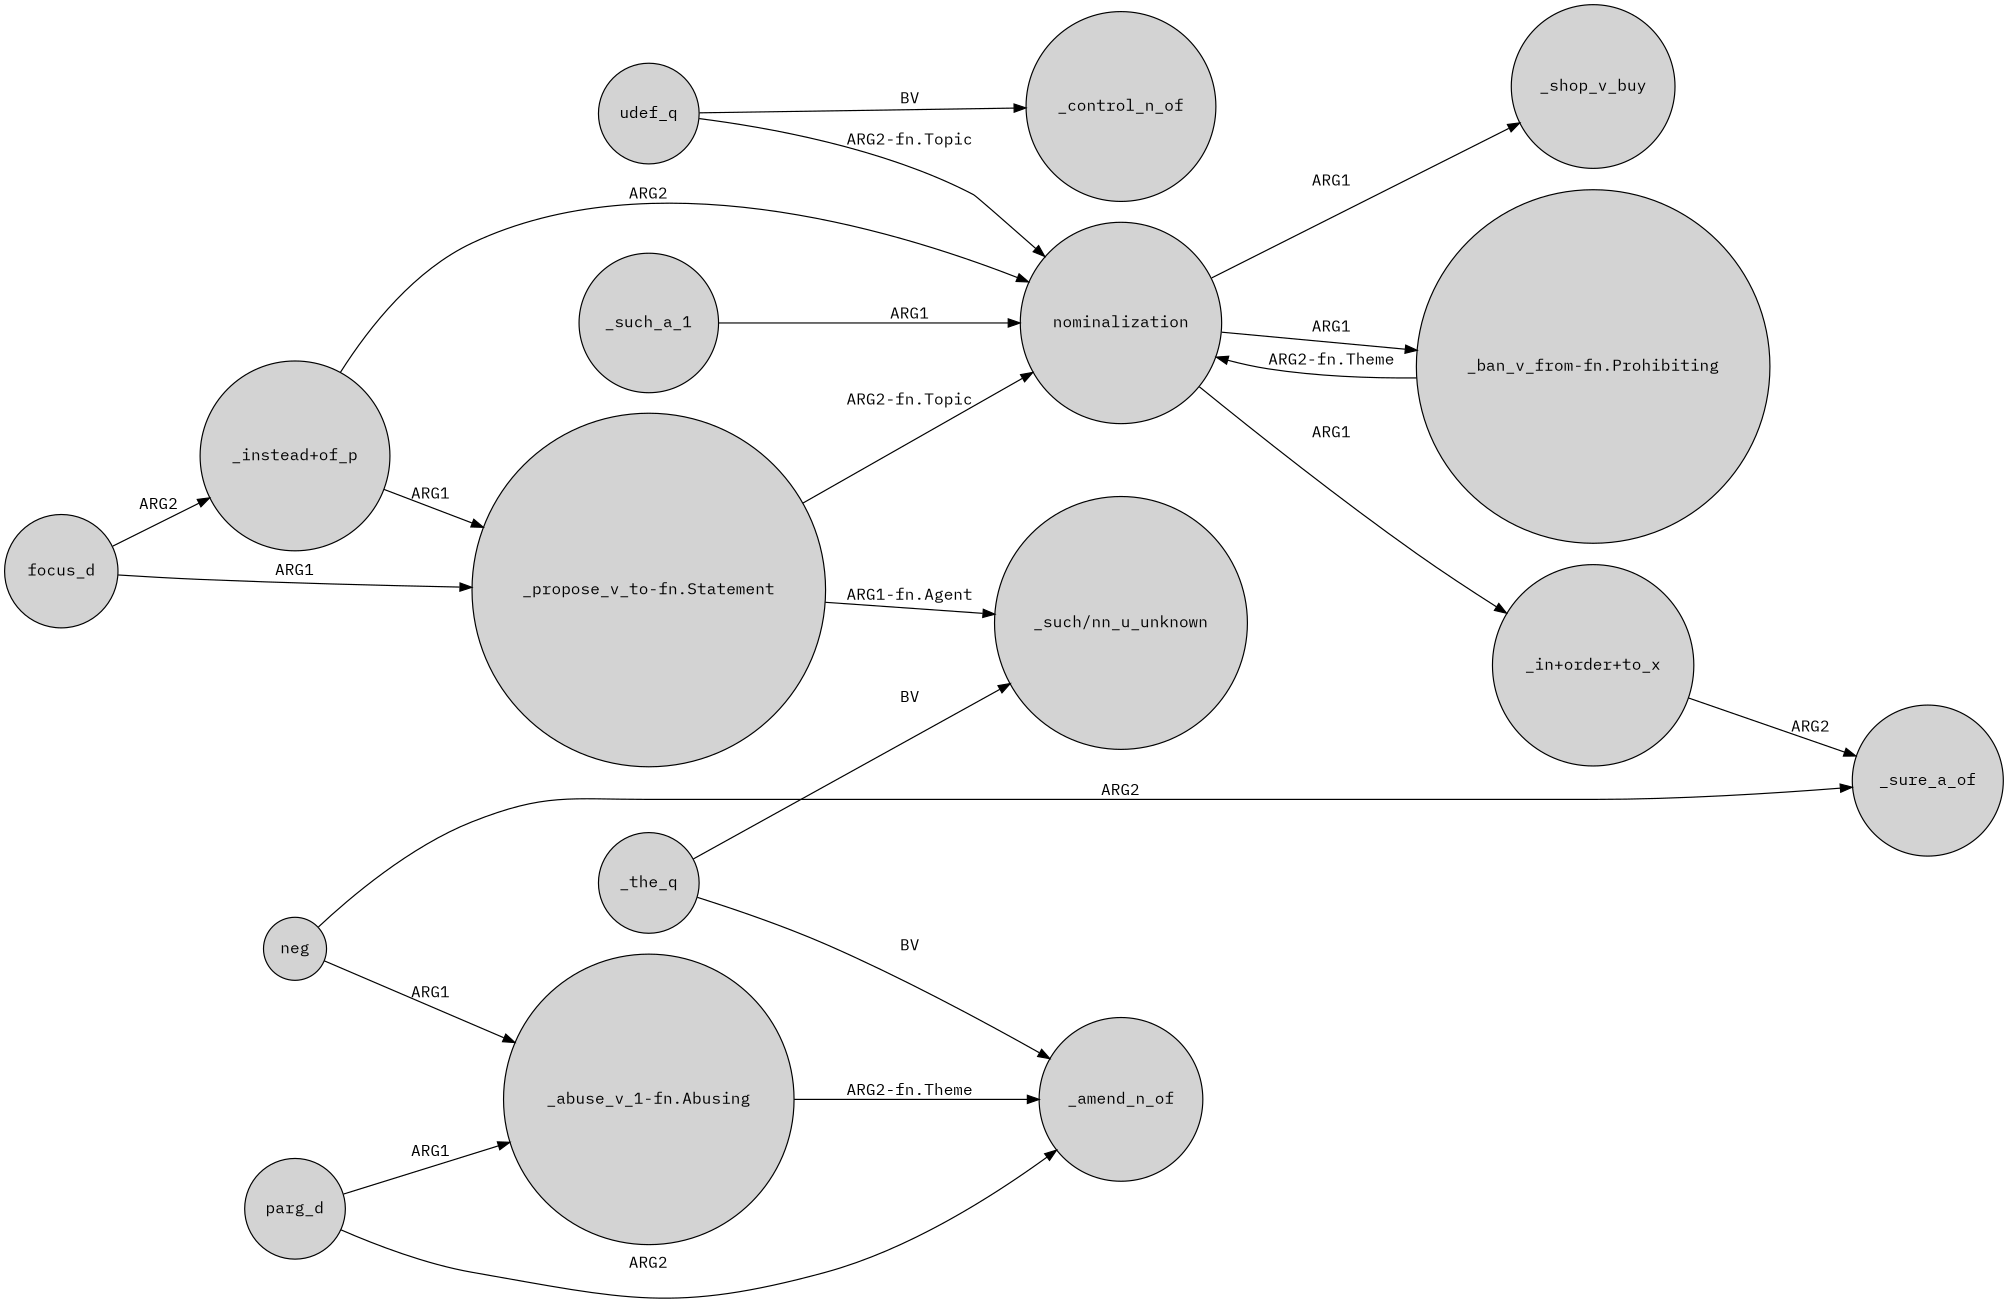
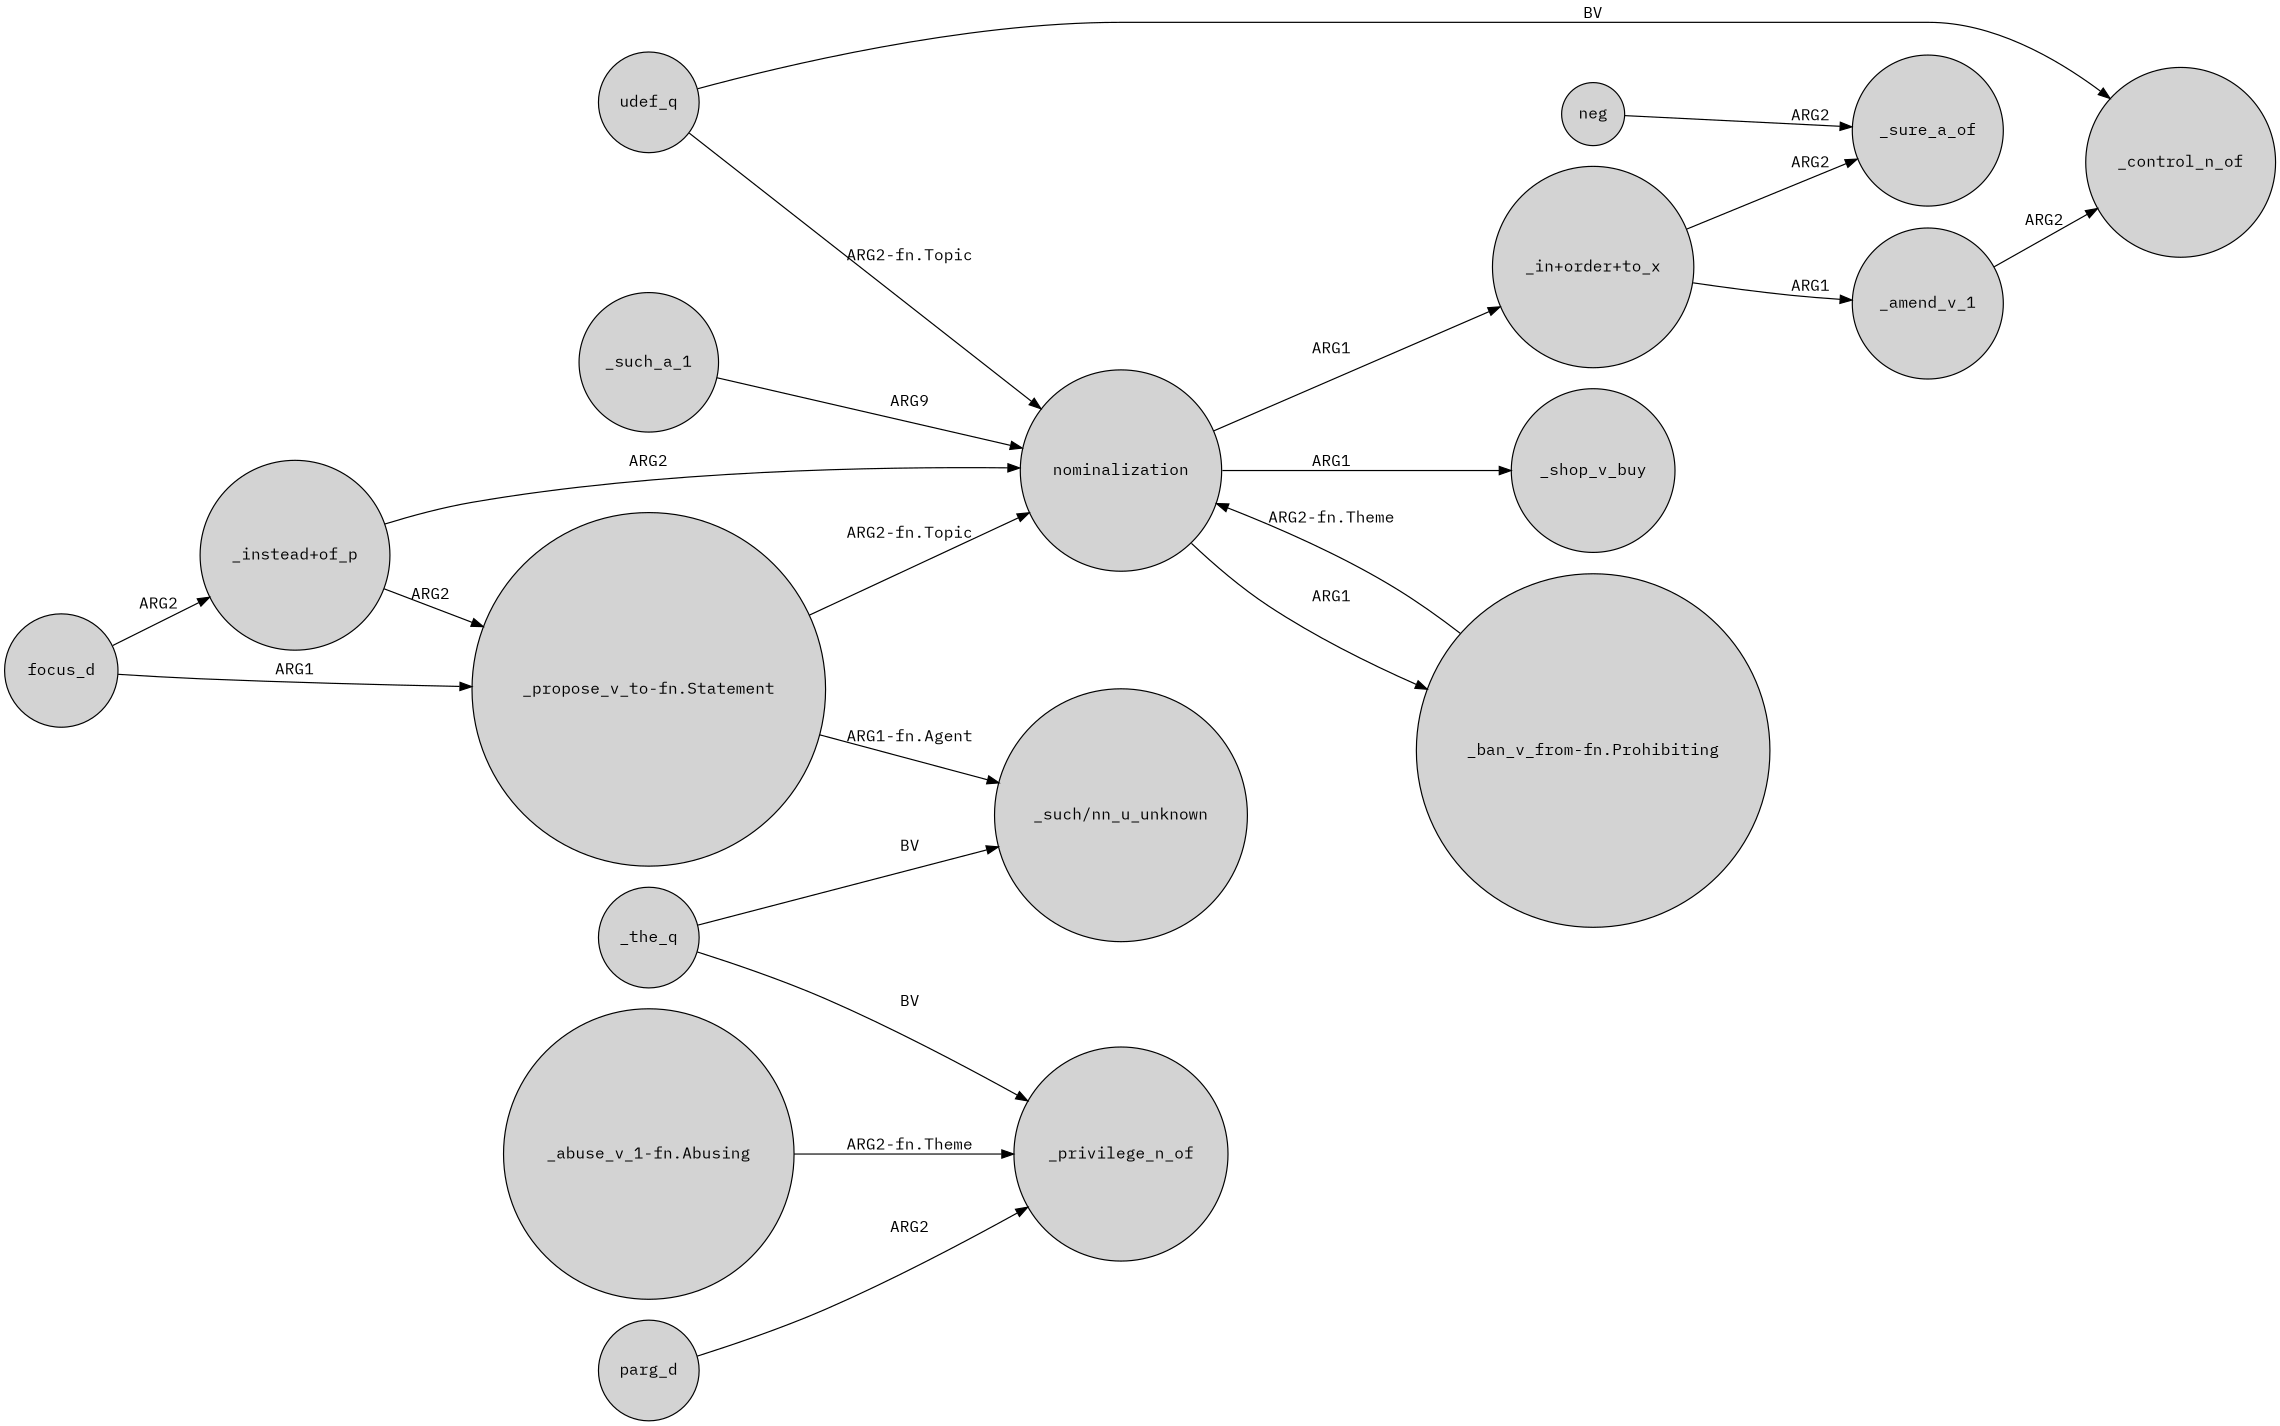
node "_amend_v_1": added
edge "_such_a_1" -> "nominalization": label "ARG1" -> "ARG9"
edge "_instead+of_p" -> "_propose_v_to-fn.Statement": label "ARG1" -> "ARG2"
edge "neg" -> "_abuse_v_1-fn.Abusing": removed, label "ARG1"
node "_amend_n_of": label "_amend_n_of" -> "_privilege_n_of"
edge "parg_d" -> "_abuse_v_1-fn.Abusing": removed, label "ARG1"
